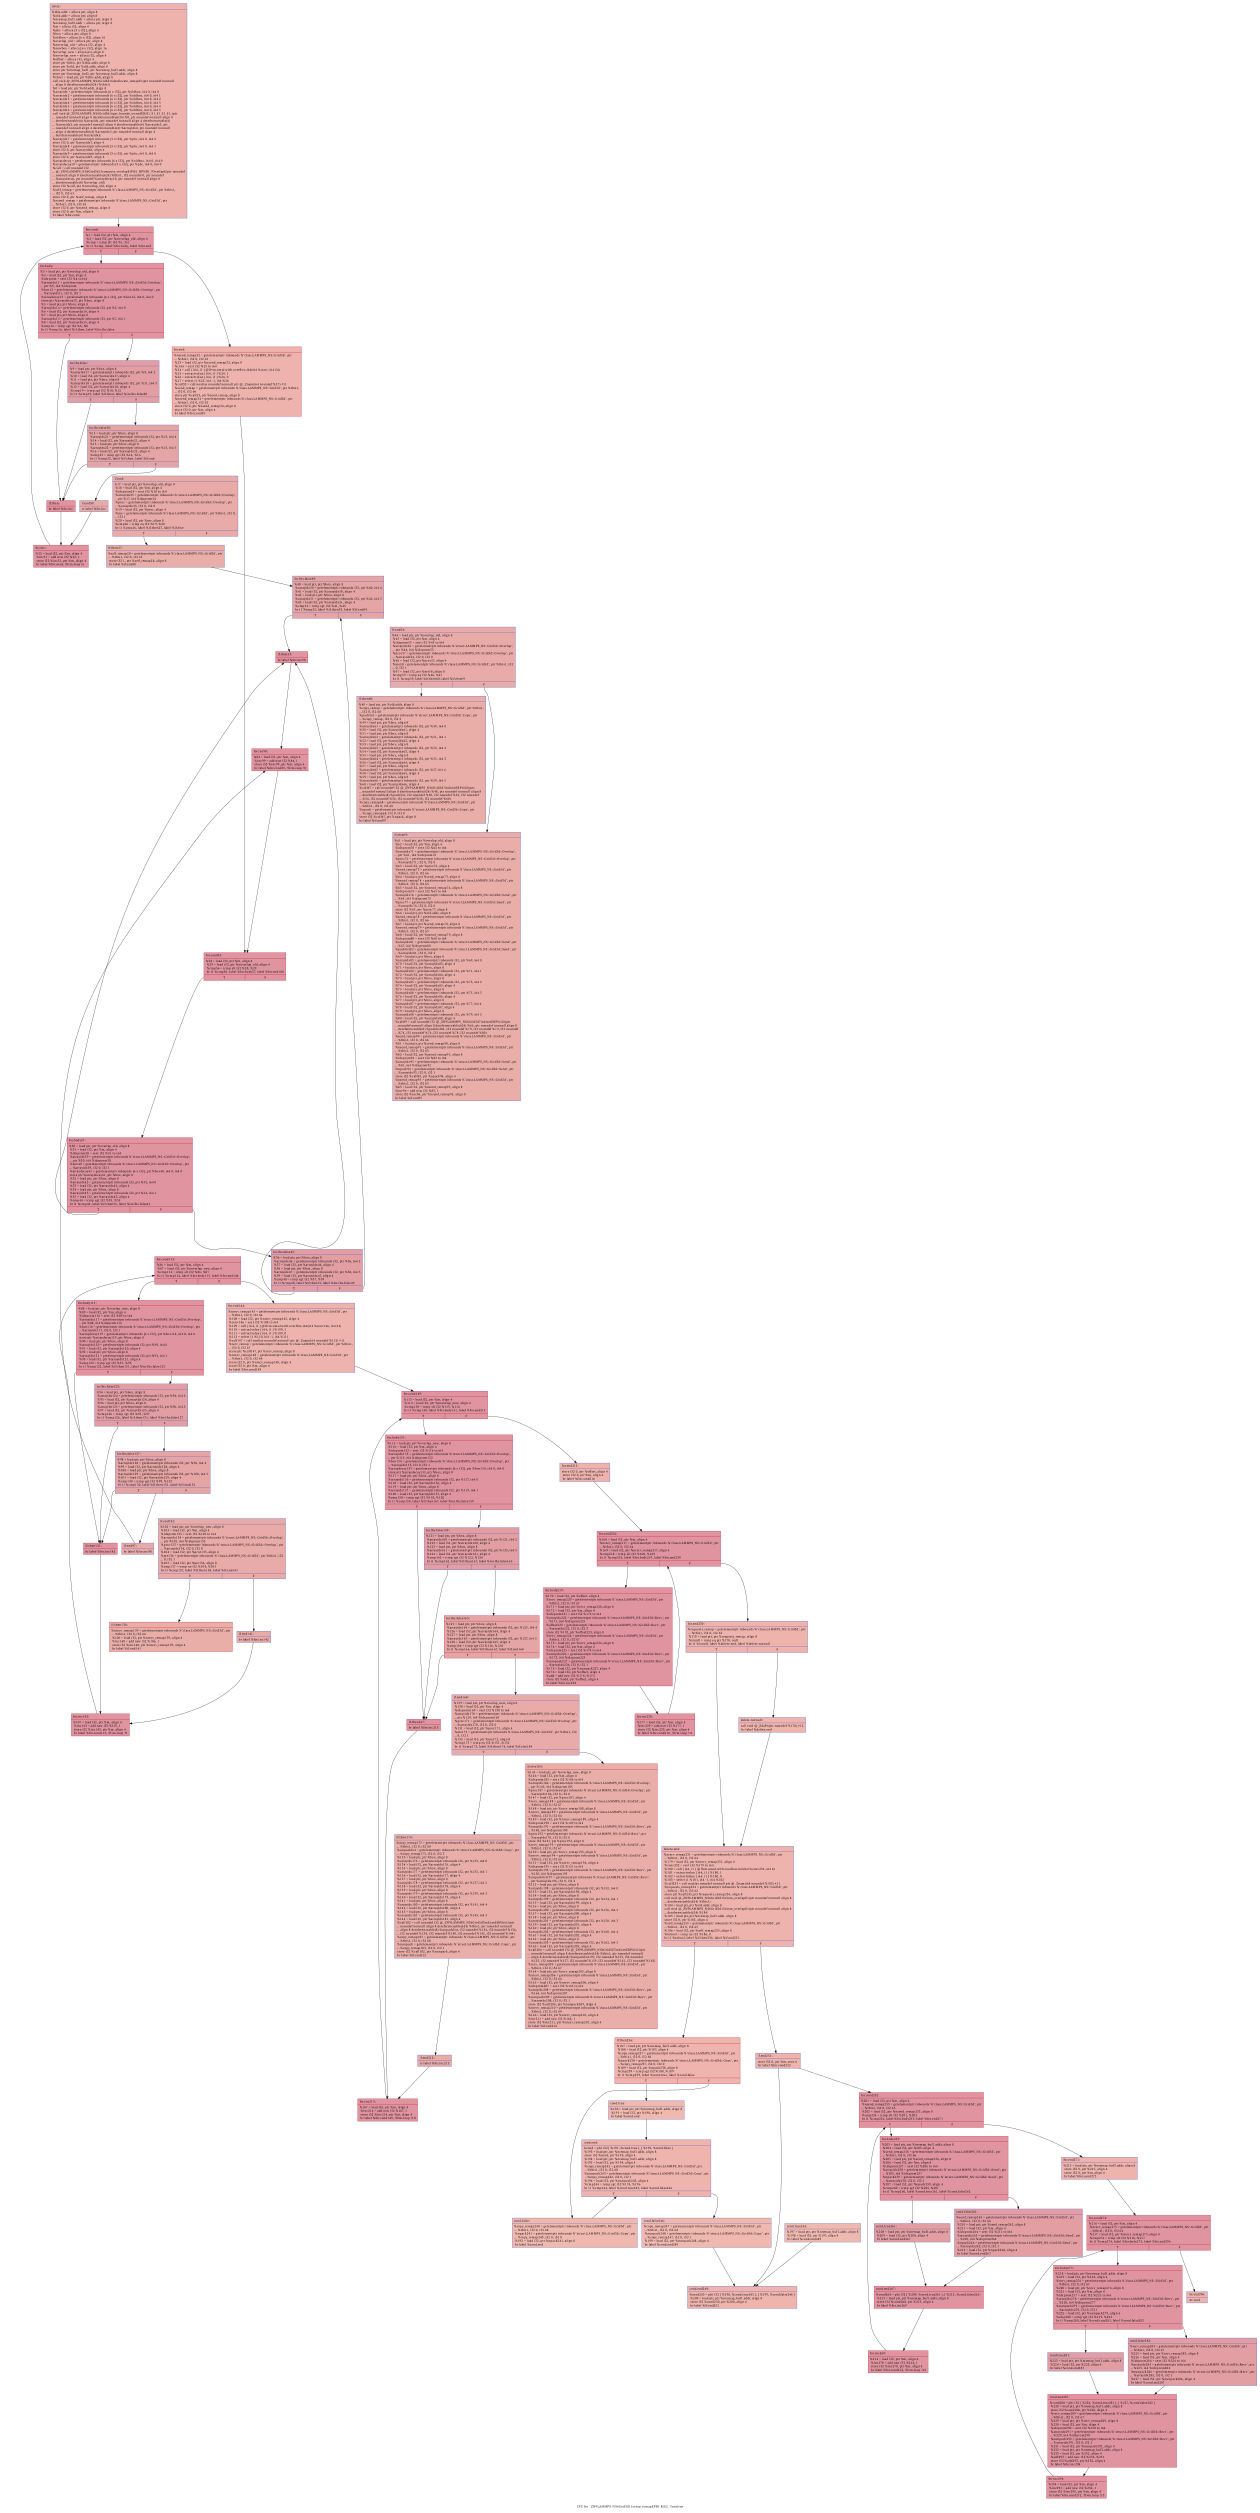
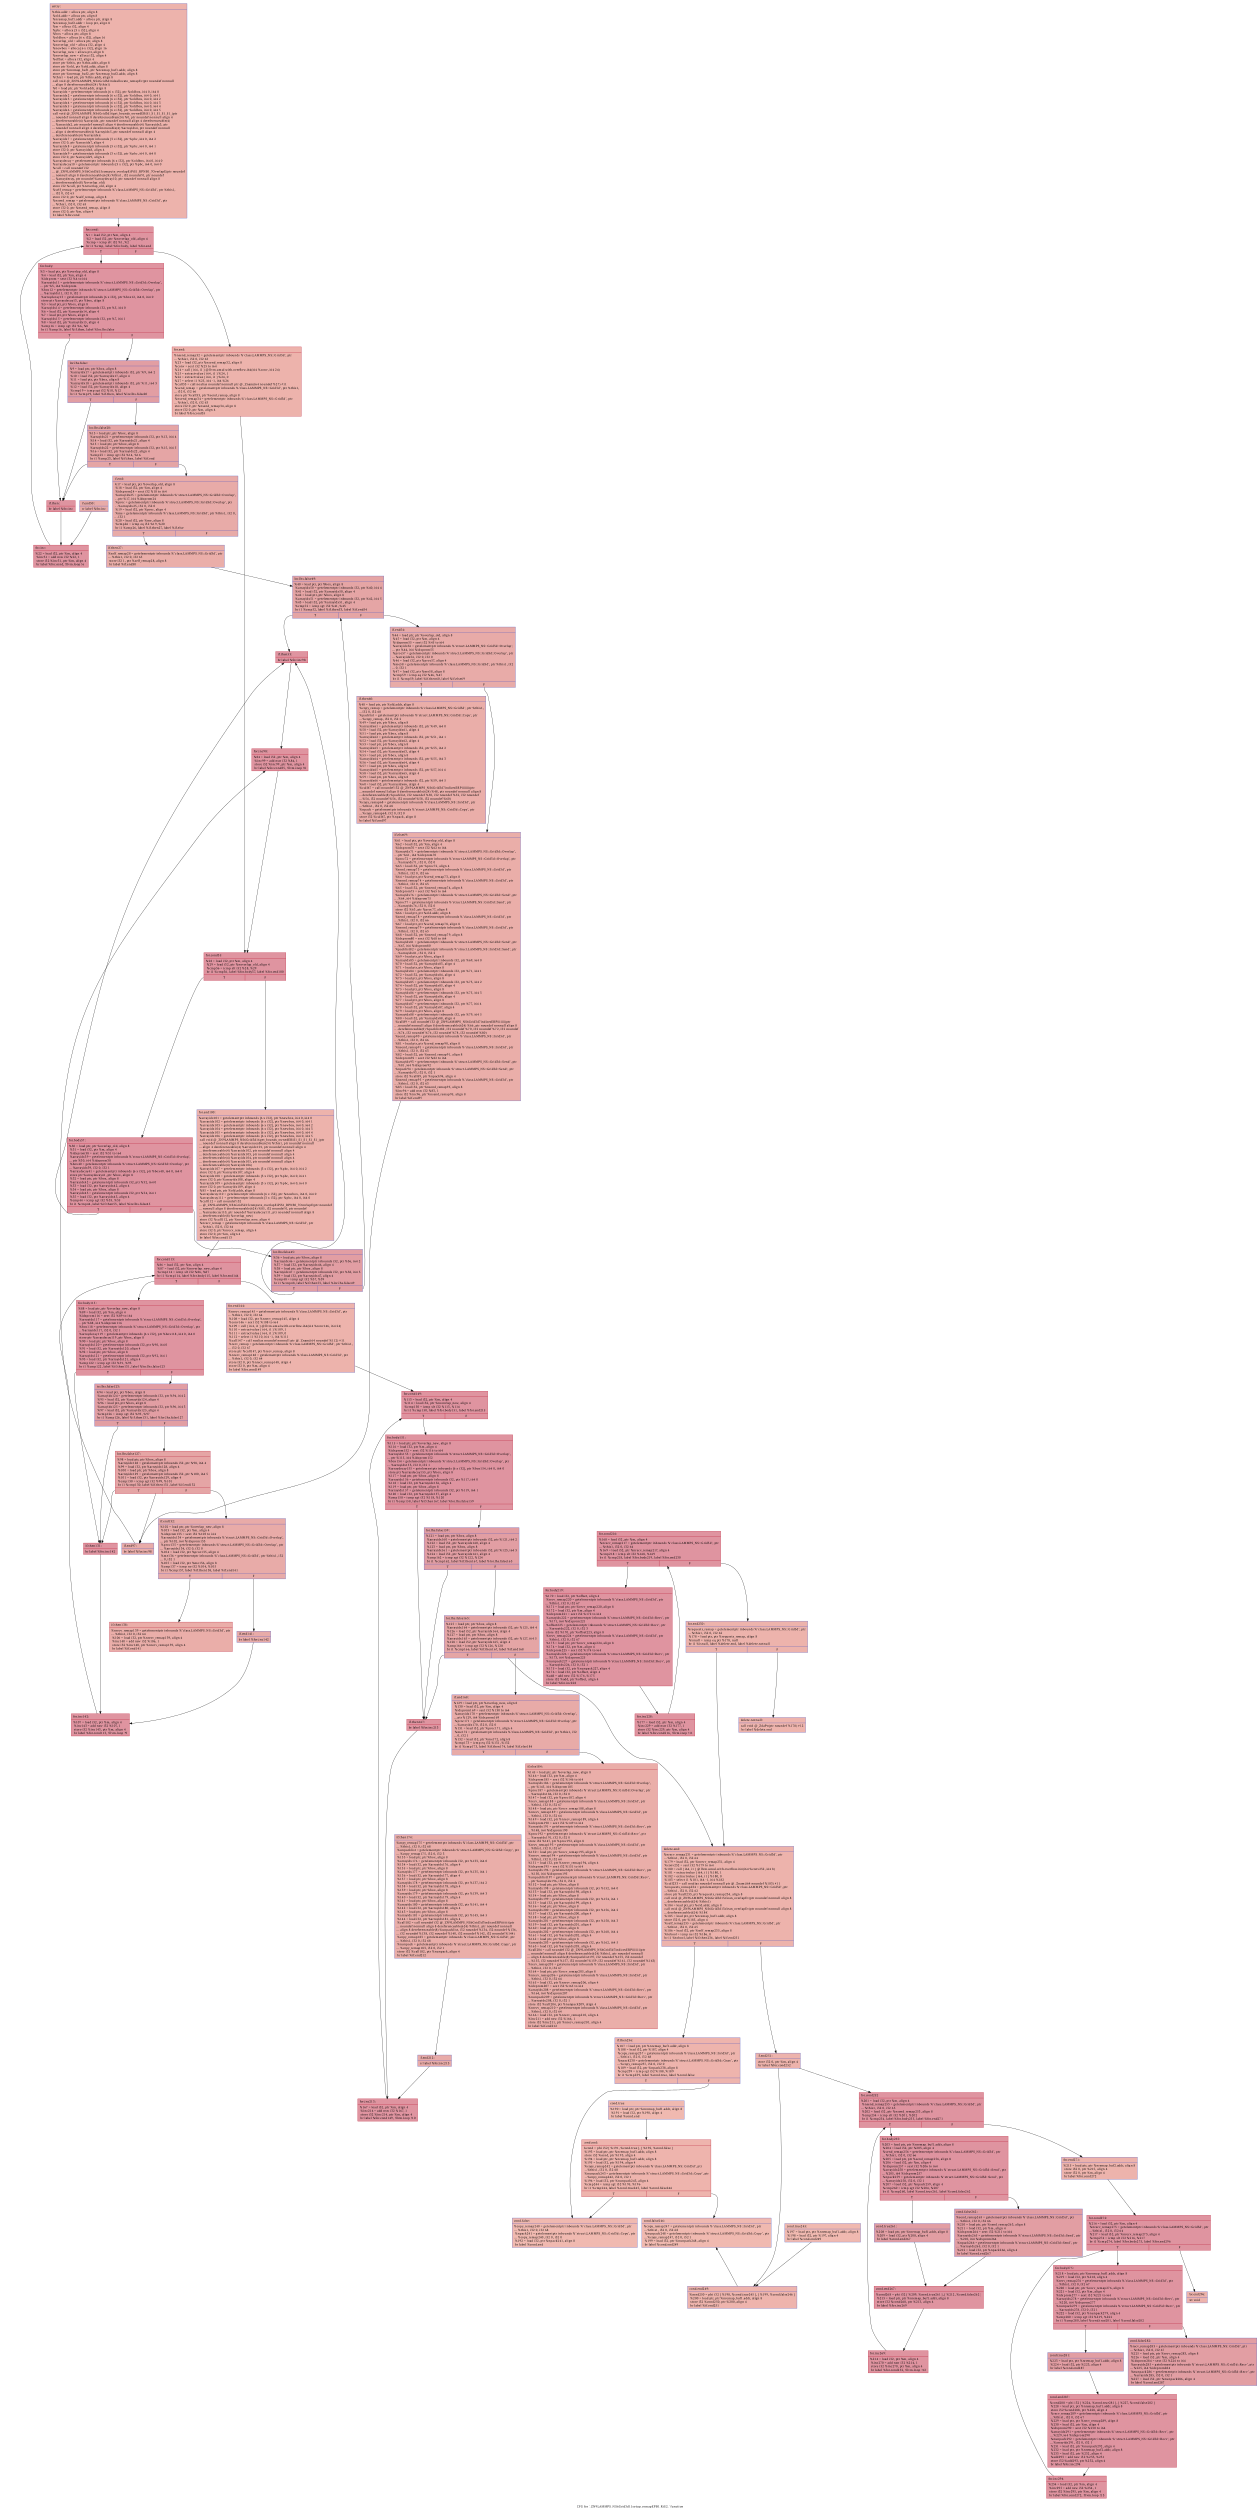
node "entry:": text "%nremap_buf2.addr = alloca ptr, align 8" -> "%nremap_buf2.addr = loop ptr, align 8"
edge "lor.lhs.false20:" -> "if.end30:": now "lor.lhs.false20:" -> "if.end:"
edge "lor.lhs.false49:" -> "if.end54:": added
node "for.end100:": added
edge "if.else69:" -> "if.end97:": added
node "lor.lhs.false127:": color #3d50c3ff -> #b70d28ff
node "for.end215:": removed
edge "lor.lhs.false127:" -> "if.end132:": added
node "lor.lhs.false163:": color #b70d28ff -> #3d50c3ff
edge "delete.notnull:" -> "delete.end:": now "lor.lhs.false163:" -> "delete.end:"
edge "if.end168:" -> "if.then174:": removed
node "if.then236:": color #b70d28ff -> #3d50c3ff
node "if.end251:": text "store i32 0, ptr %m, sext 4" -> "store i32 0, ptr %m, align 4"
edge "if.then236:" -> "cond.true:": removed
node "cond.end:": color #3d50c3ff -> #b70d28ff
edge "cond.false:" -> "cond.end:": reversed
edge "cond.false246:" -> "cond.end249:": reversed
